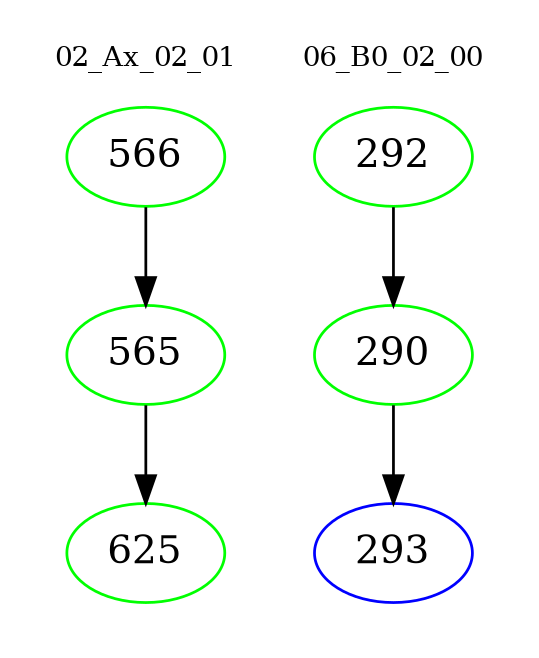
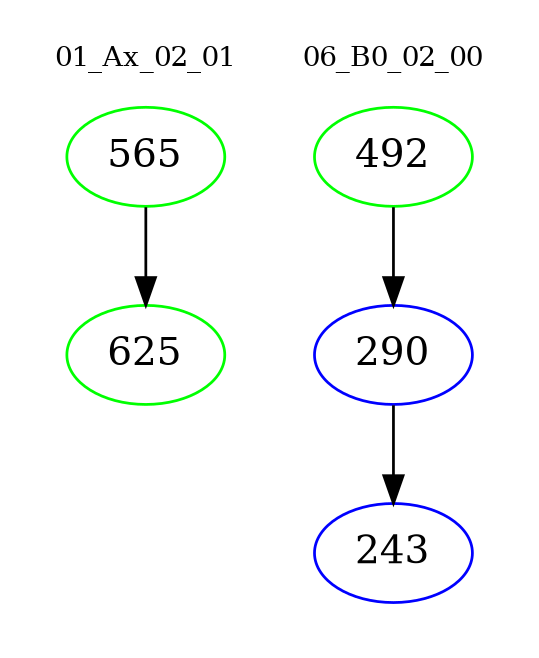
cluster "02_Ax_02_01": label "02_Ax_02_01" -> "01_Ax_02_01"
node "566": removed
node "292": label "292" -> "492"
node "290": color green -> blue
node "293": label "293" -> "243"
